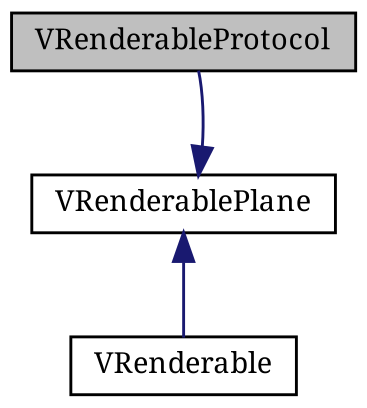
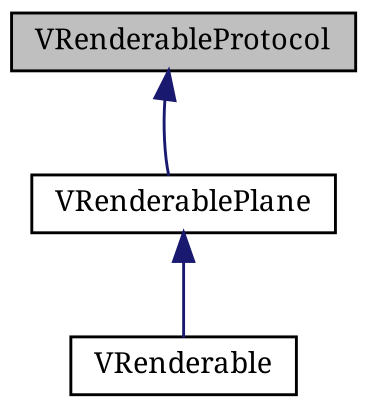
edge "VRenderableProtocol" -> "VRenderablePlane": reversed
